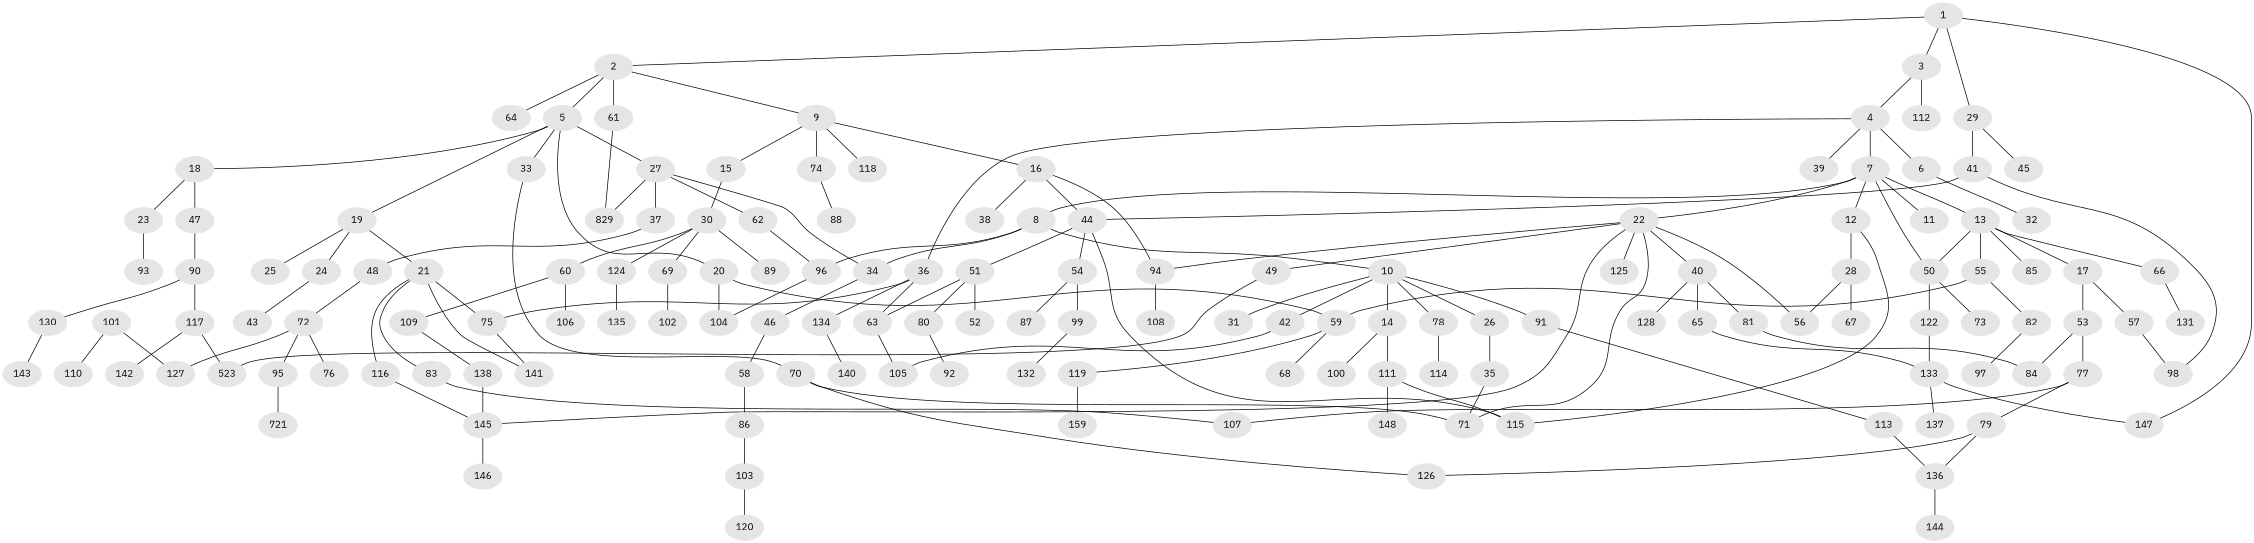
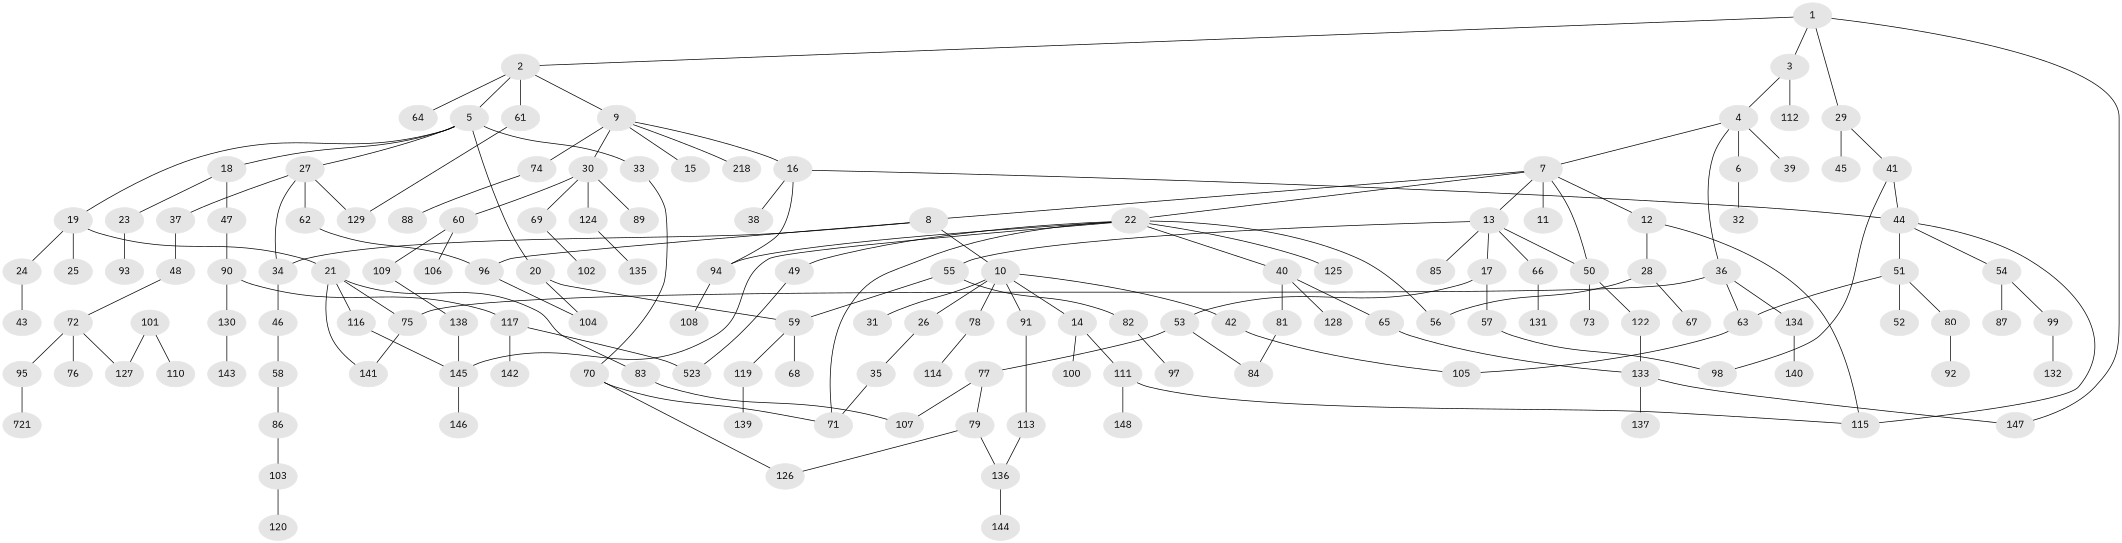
node "118": label "118" -> "218"
edge "15" -- "30": now "9" -- "30"
node "829": label "829" -> "129"
node "159": label "159" -> "139"
